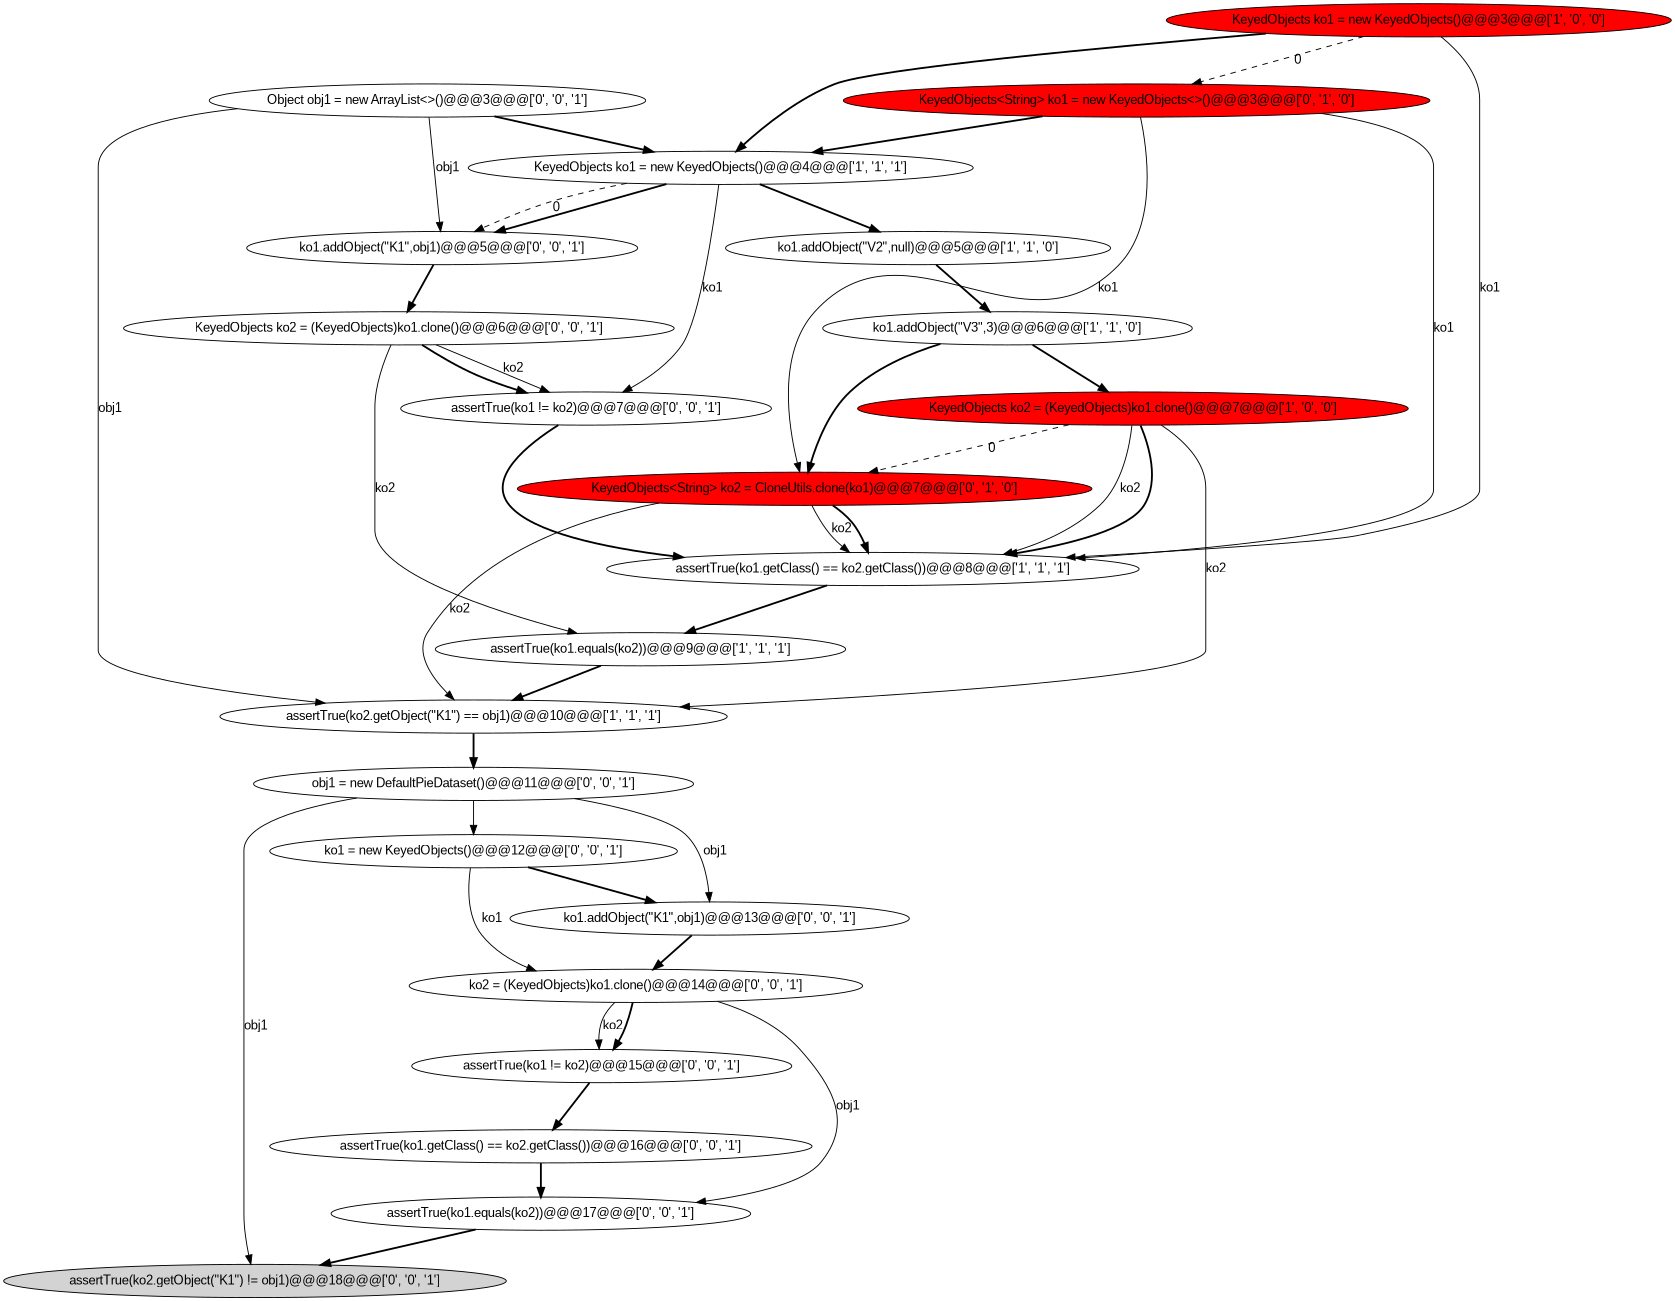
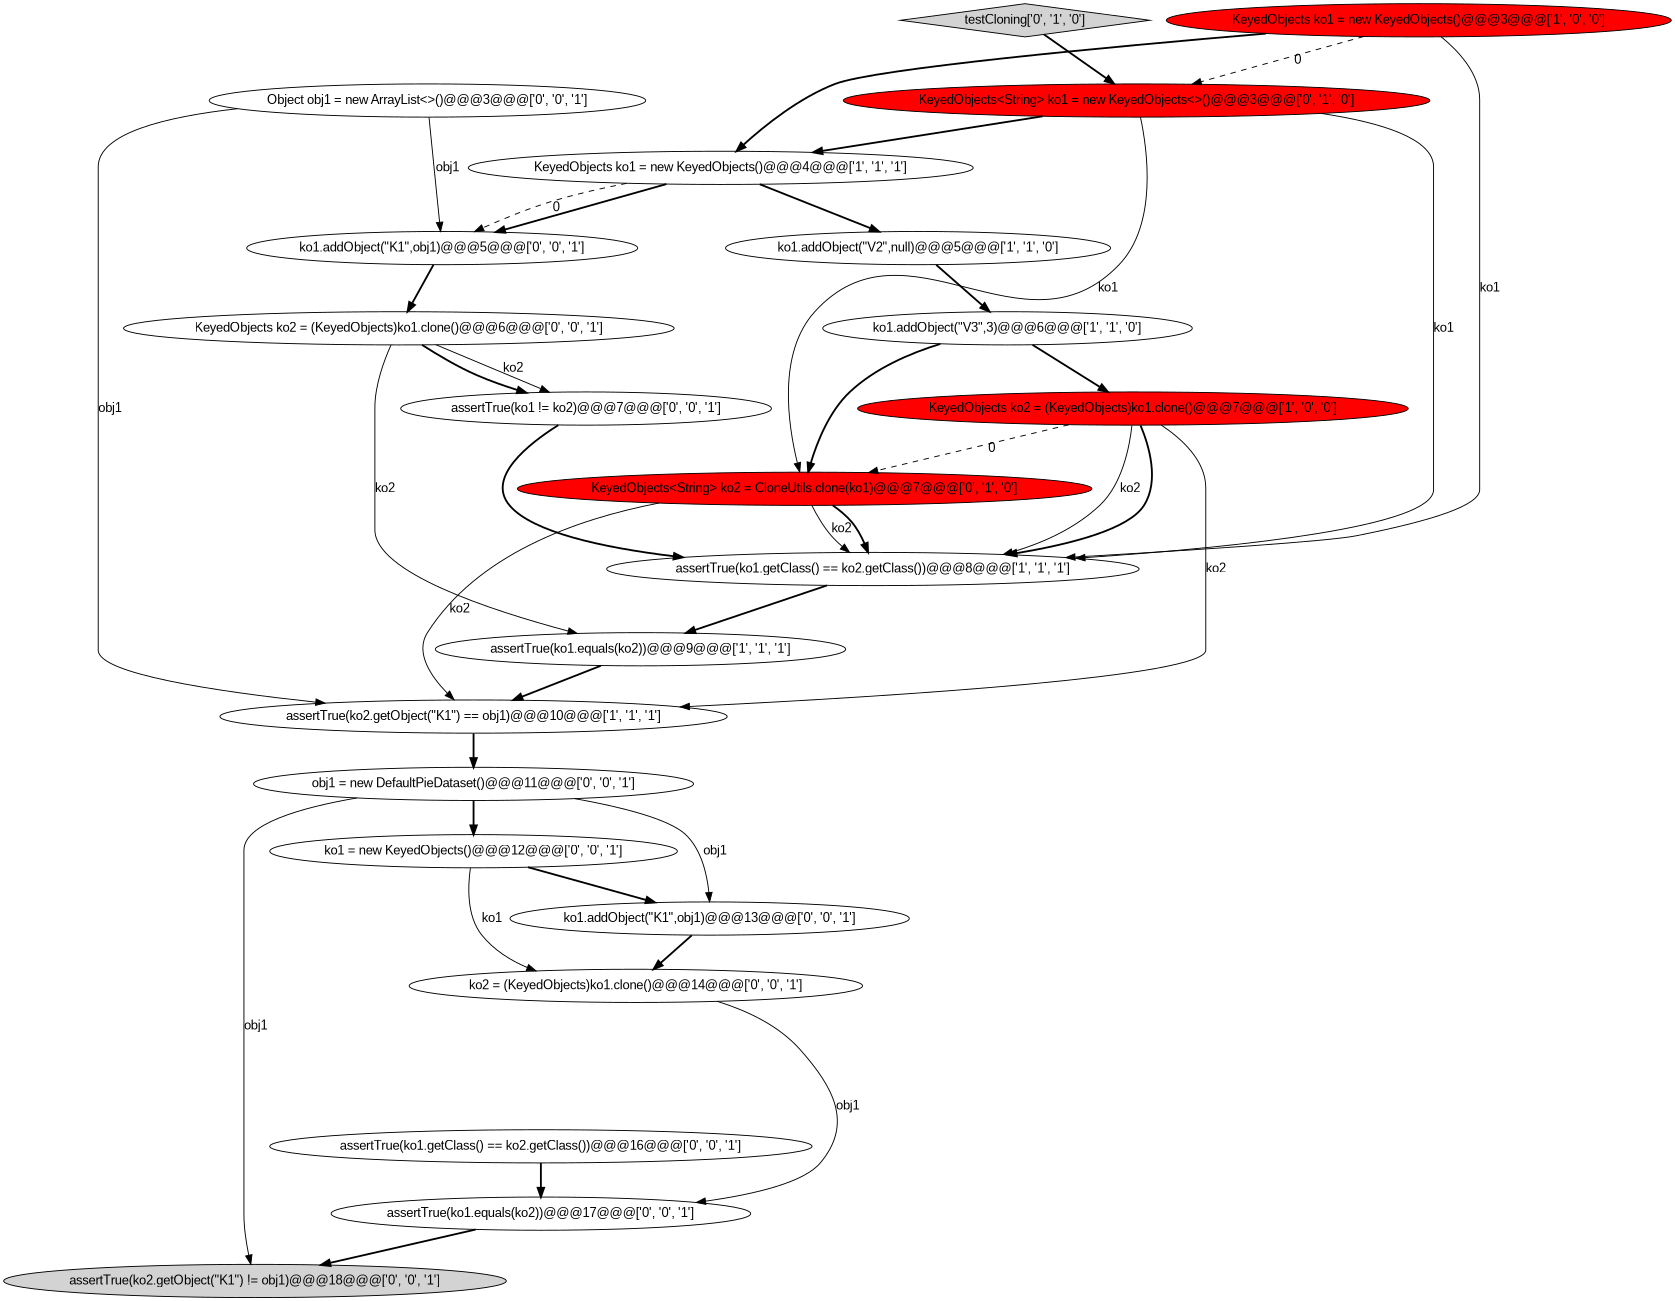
node "testCloning['0', '1', '0']": added
edge "Object obj1 = new ArrayList<>()@@@3@@@['0', '0', '1']" -> "KeyedObjects ko1 = new KeyedObjects()@@@4@@@['1', '1', '1']": removed
edge "KeyedObjects ko1 = new KeyedObjects()@@@4@@@['1', '1', '1']" -> "assertTrue(ko1 != ko2)@@@7@@@['0', '0', '1']": removed, label "ko1"
edge "obj1 = new DefaultPieDataset()@@@11@@@['0', '0', '1']" -> "ko1 = new KeyedObjects()@@@12@@@['0', '0', '1']": style solid -> bold
node "assertTrue(ko1 != ko2)@@@15@@@['0', '0', '1']": removed
